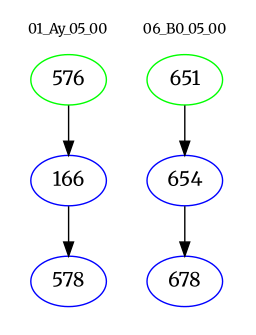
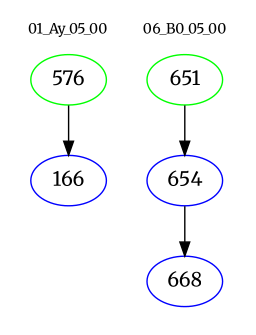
node "578": removed
node "678": label "678" -> "668"
